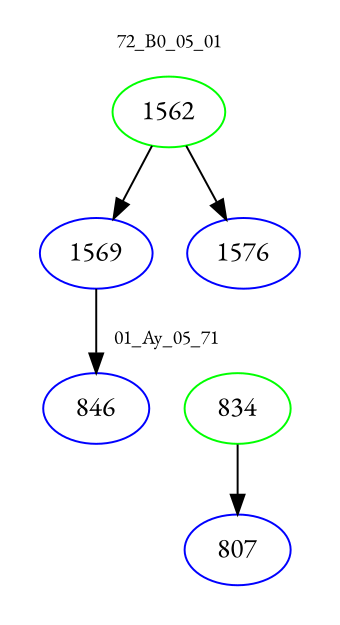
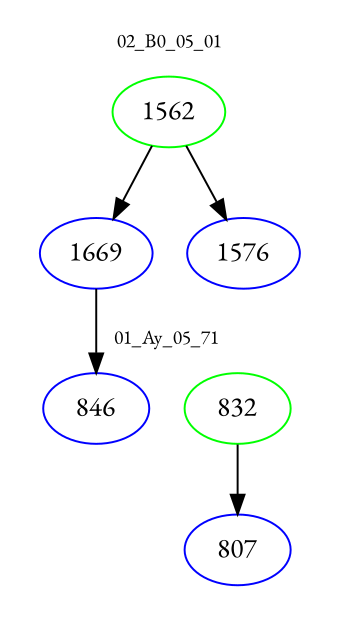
cluster "72_B0_05_01": label "72_B0_05_01" -> "02_B0_05_01"
node "1569": label "1569" -> "1669"
node "834": label "834" -> "832"
